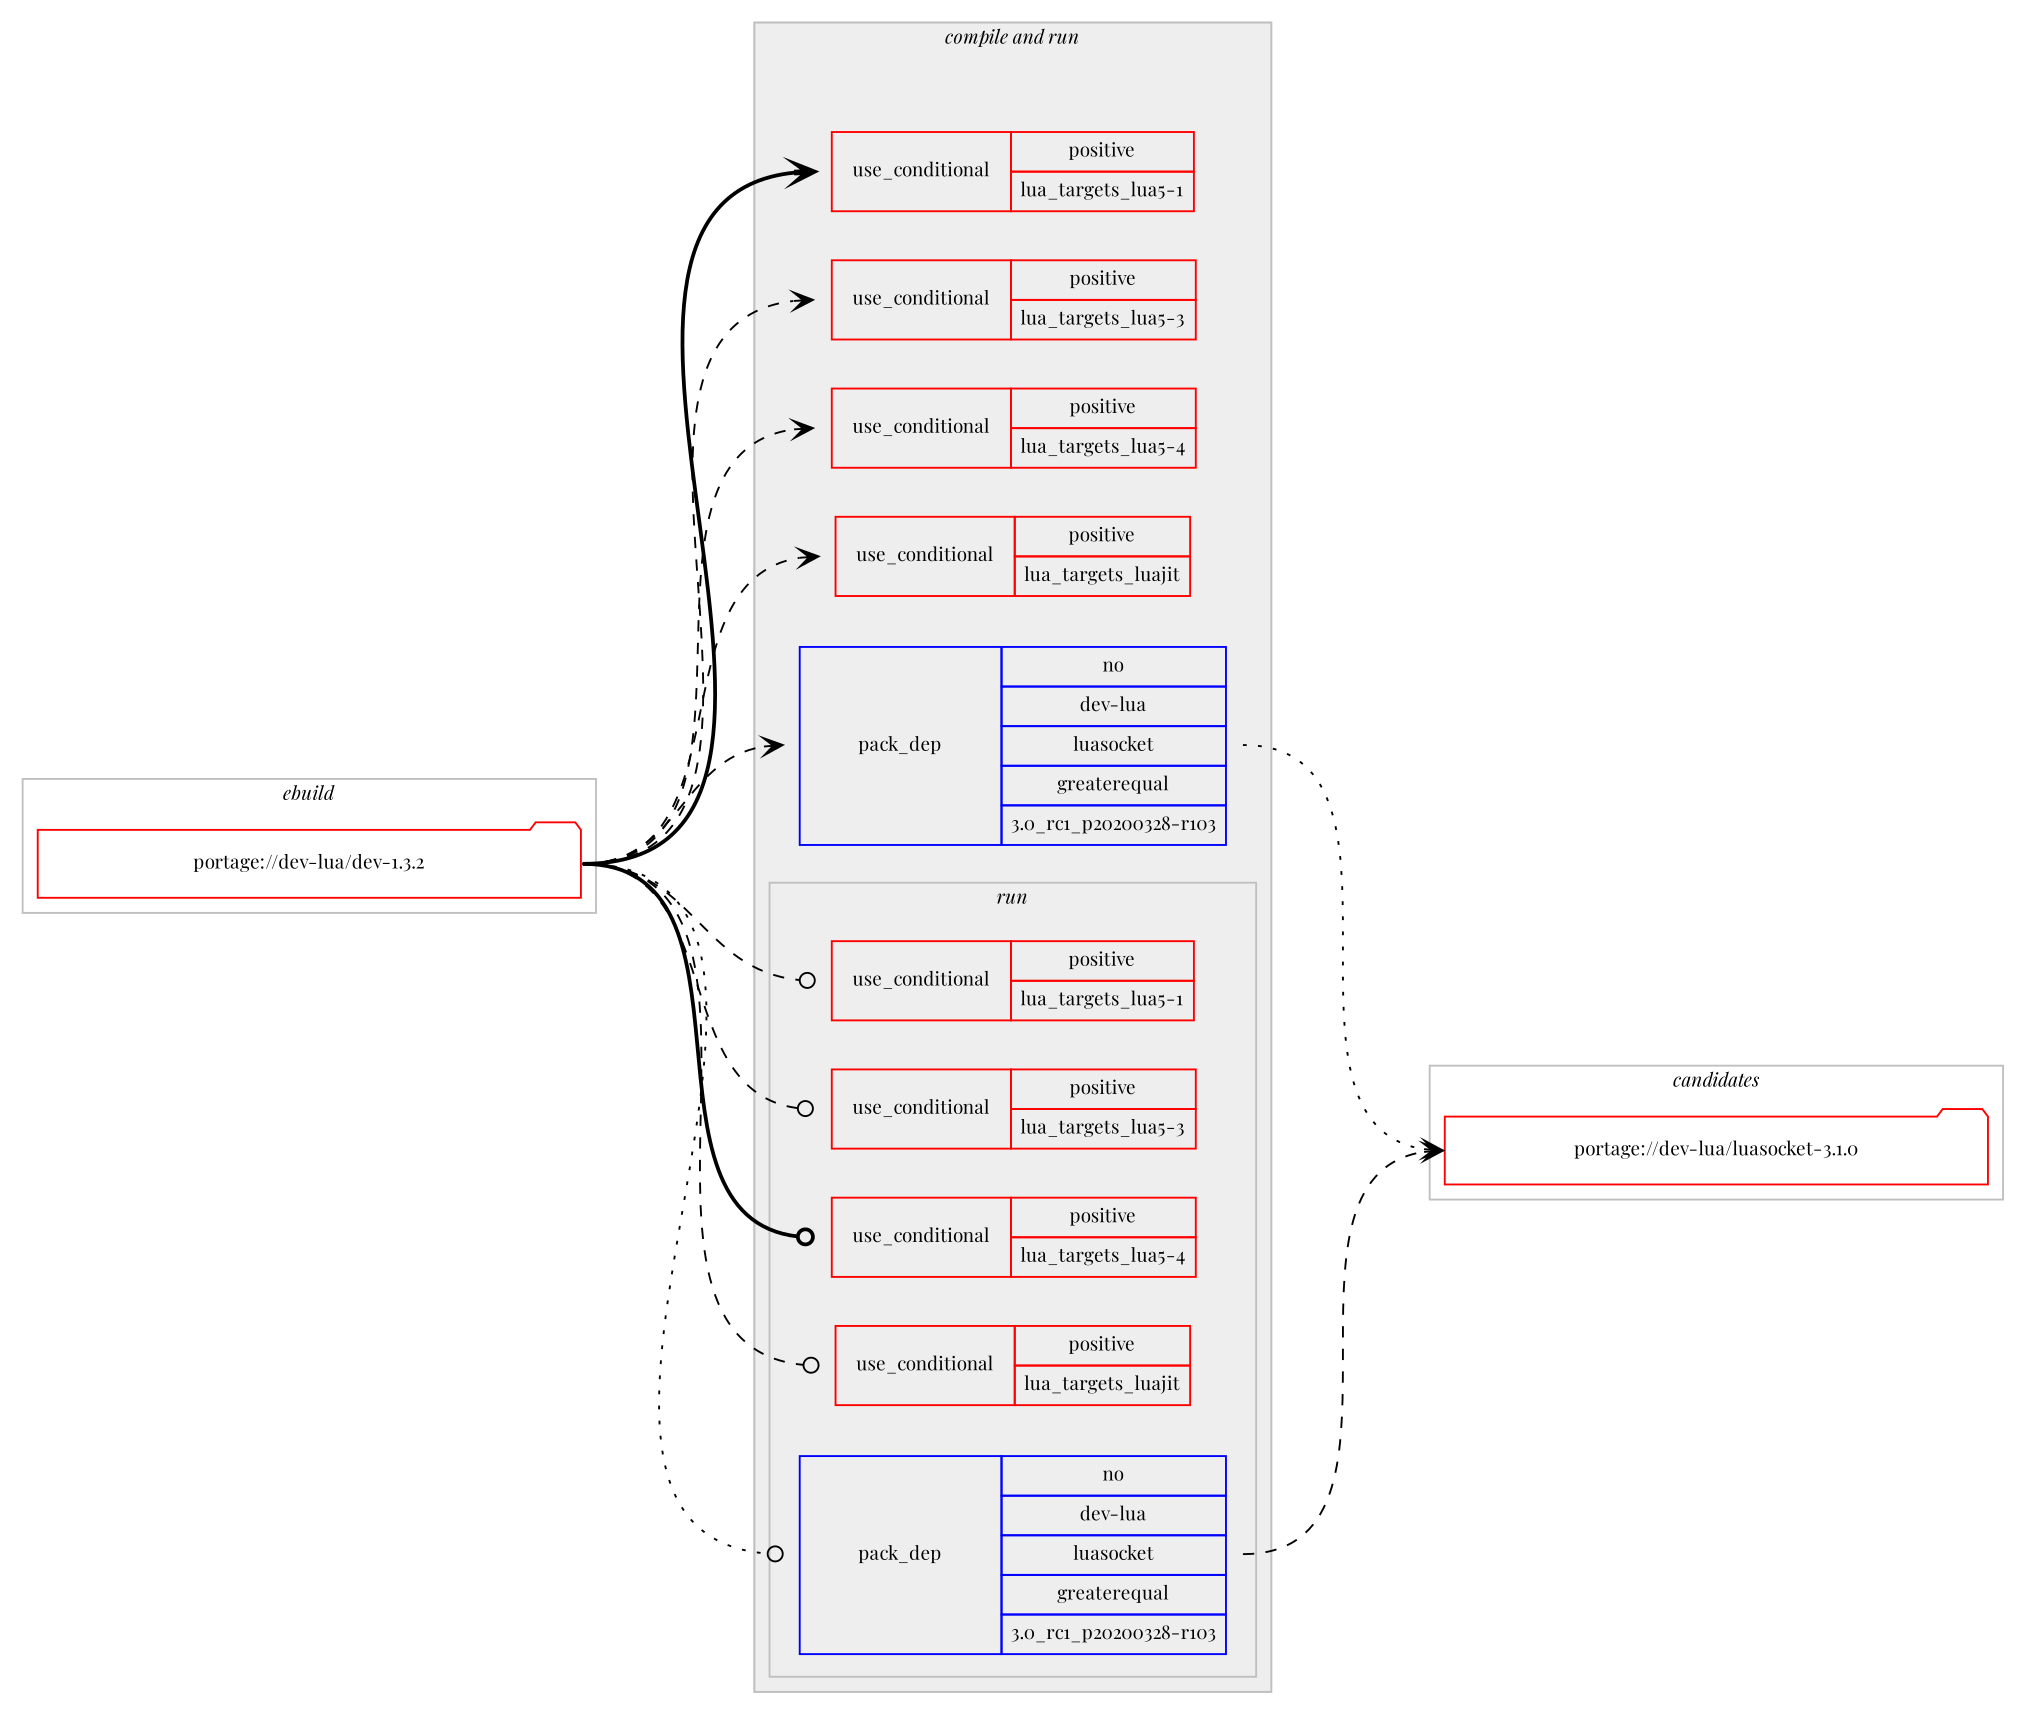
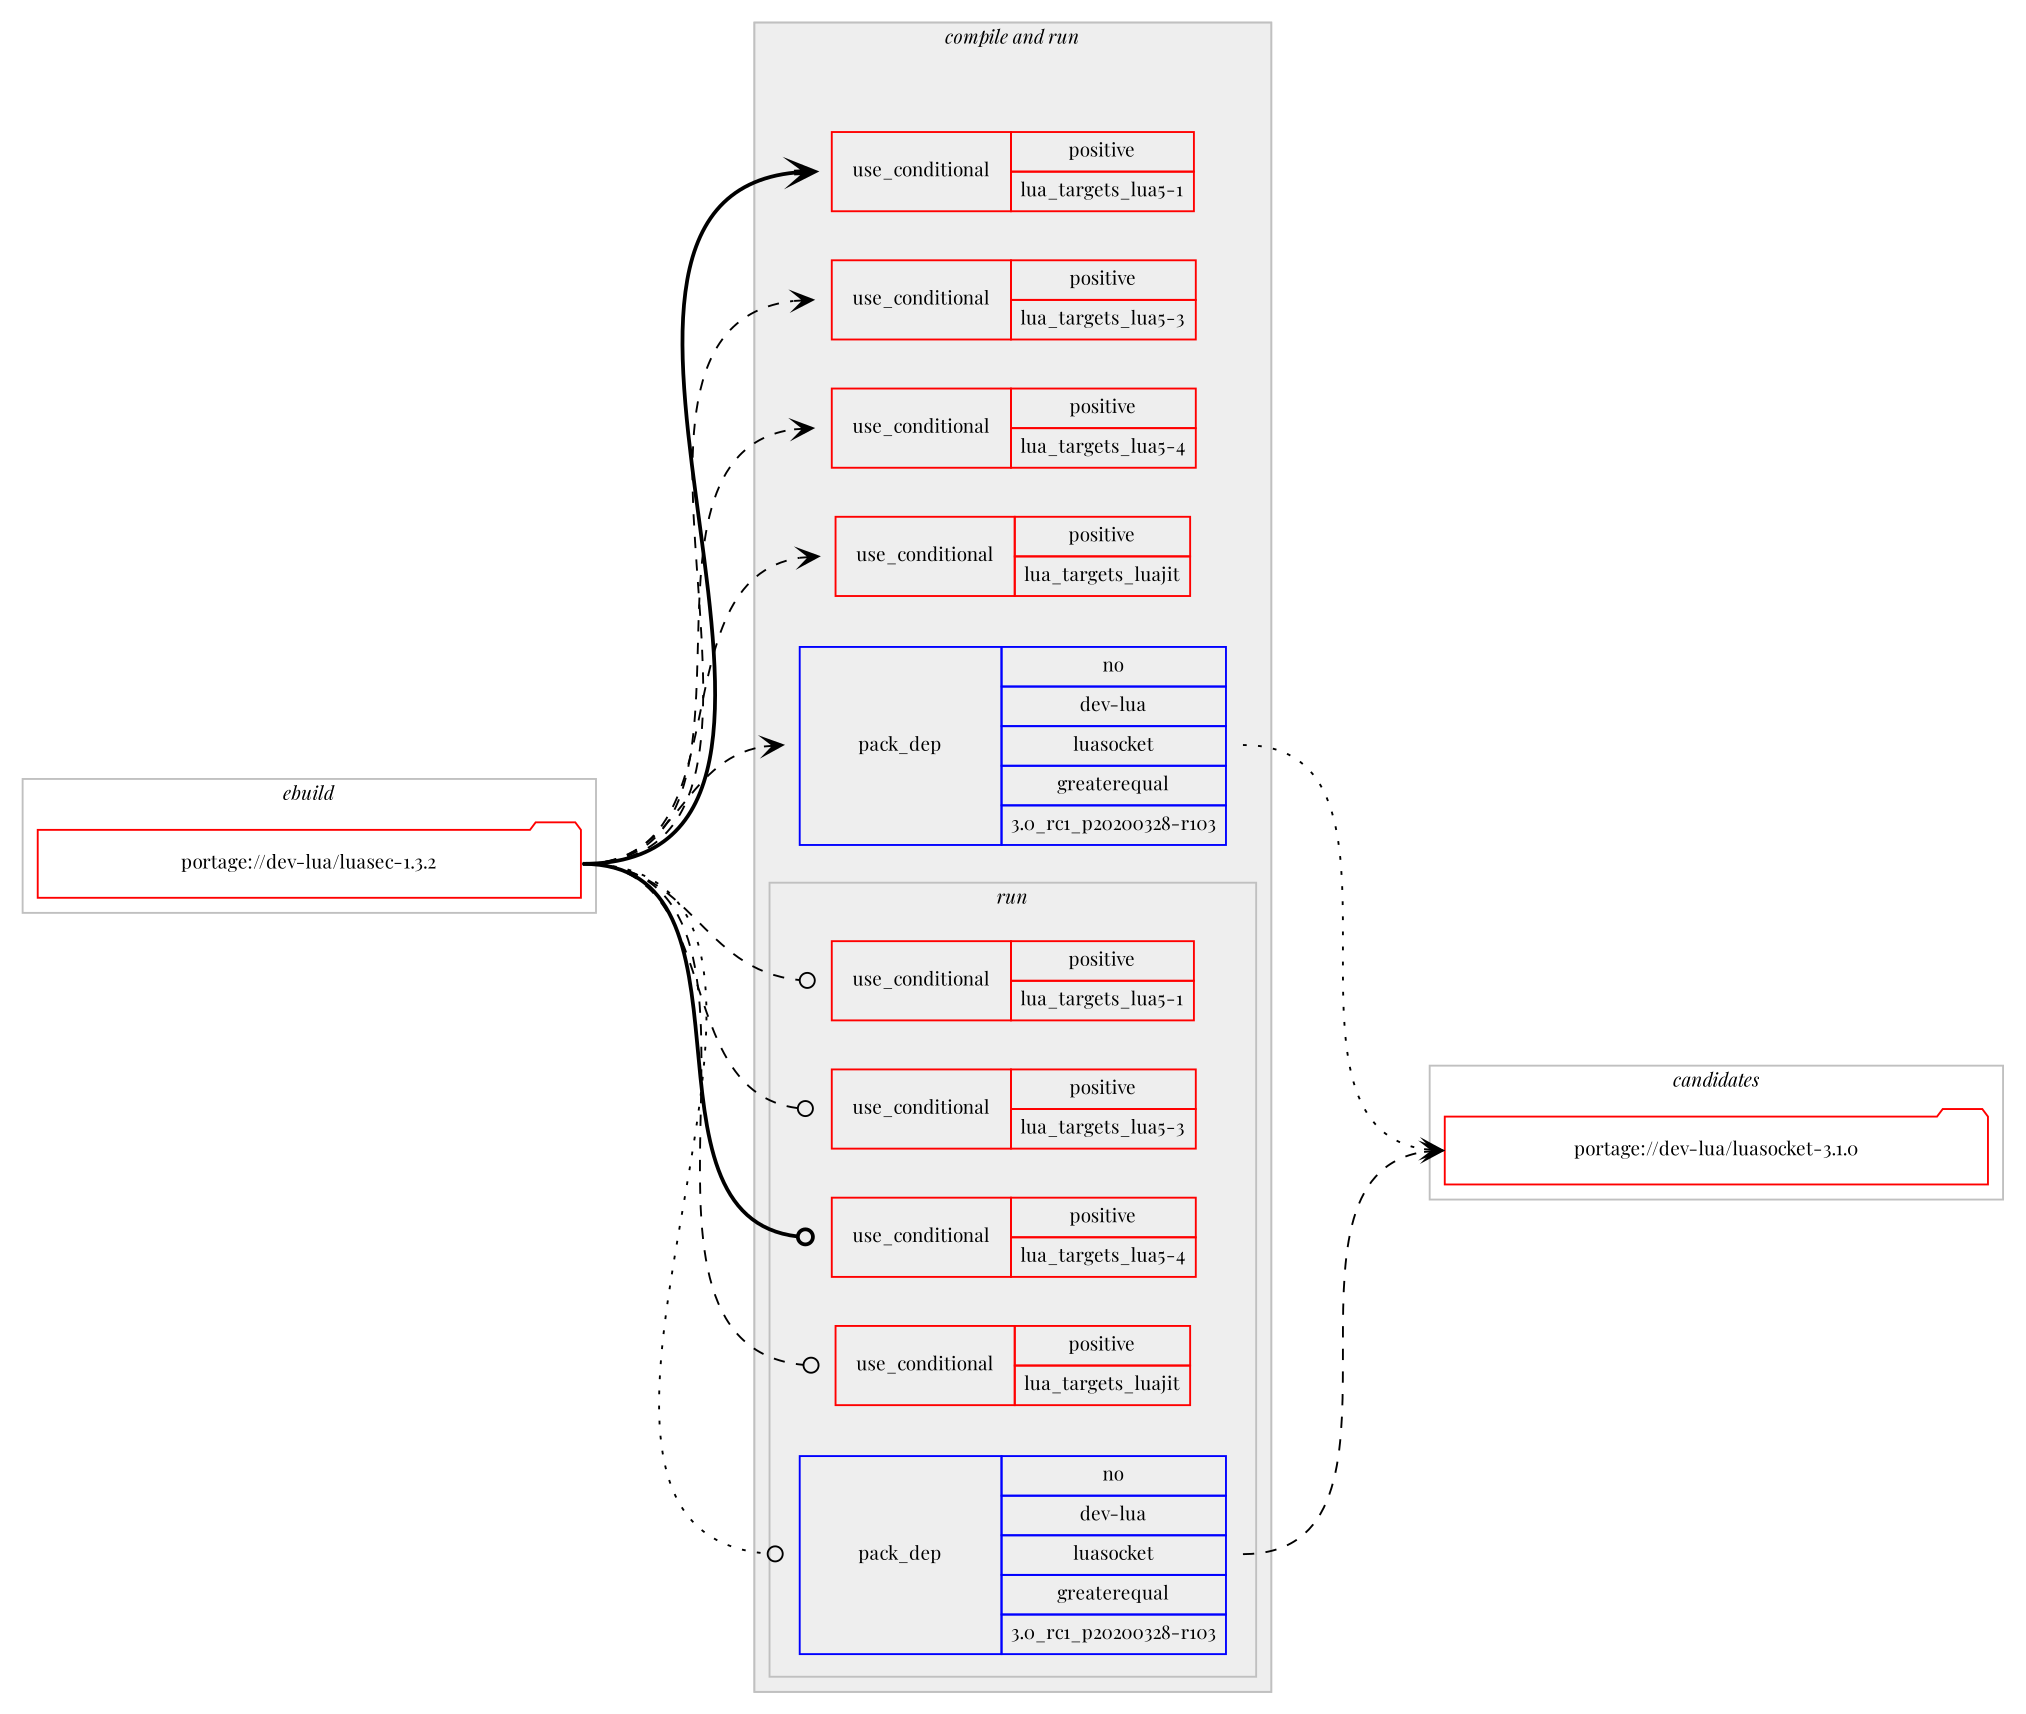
node "portage://dev-lua/dev-1.3.2": label "portage://dev-lua/dev-1.3.2" -> "portage://dev-lua/luasec-1.3.2"
